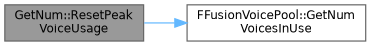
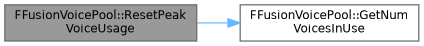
node "GetNum::ResetPeak VoiceUsage": label "GetNum::ResetPeak VoiceUsage" -> "FFusionVoicePool::ResetPeak VoiceUsage"
